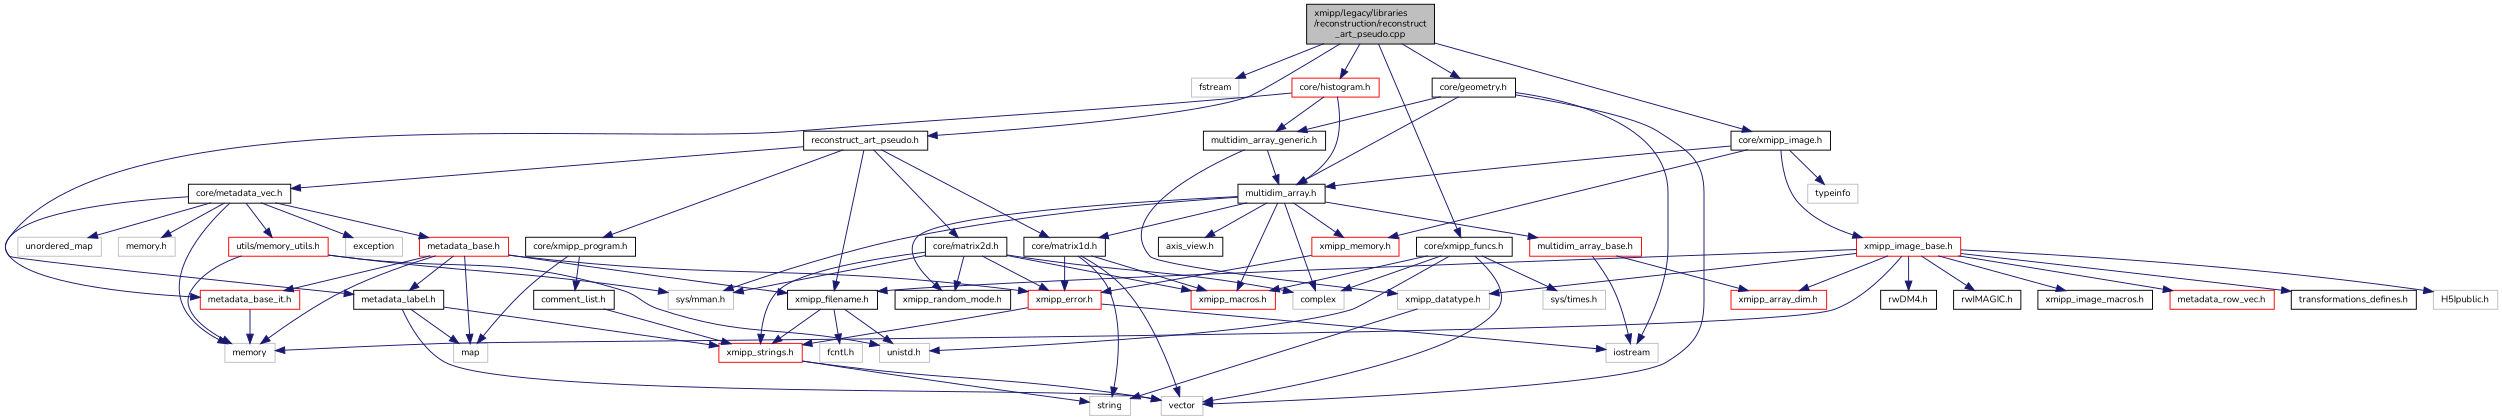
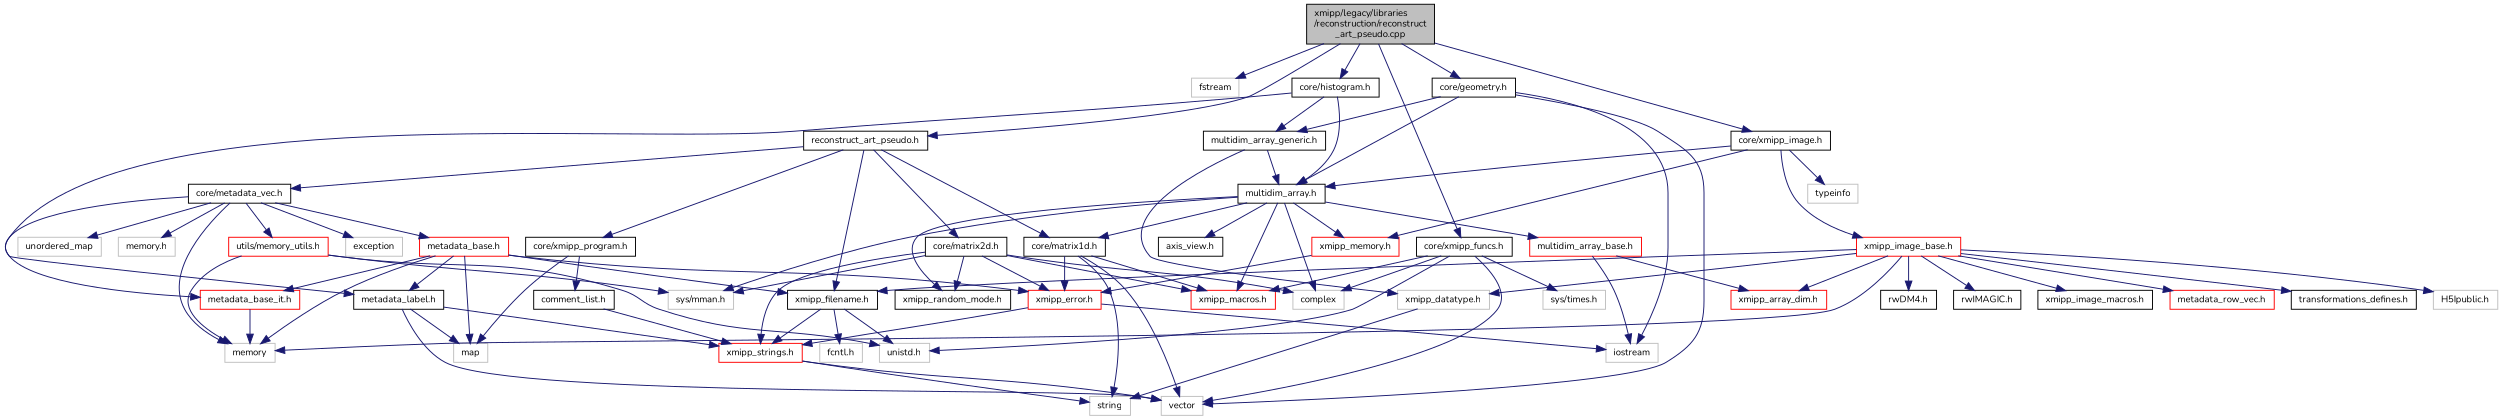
node "core/histogram.h": color red -> black
